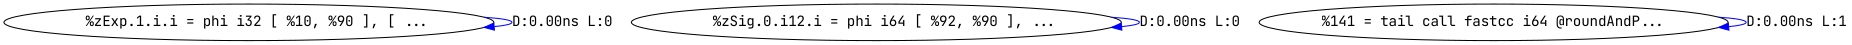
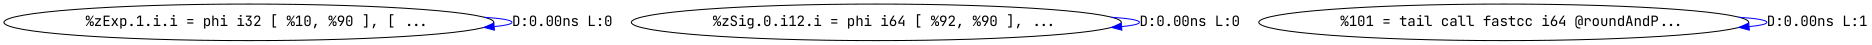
node "%141 = tail call fastcc i64 @roundAndP...": label "%141 = tail call fastcc i64 @roundAndP..." -> "%101 = tail call fastcc i64 @roundAndP..."
